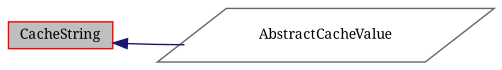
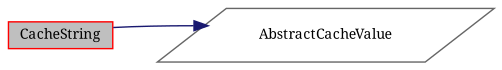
edge "AbstractCacheValue" -> "CacheString": reversed
